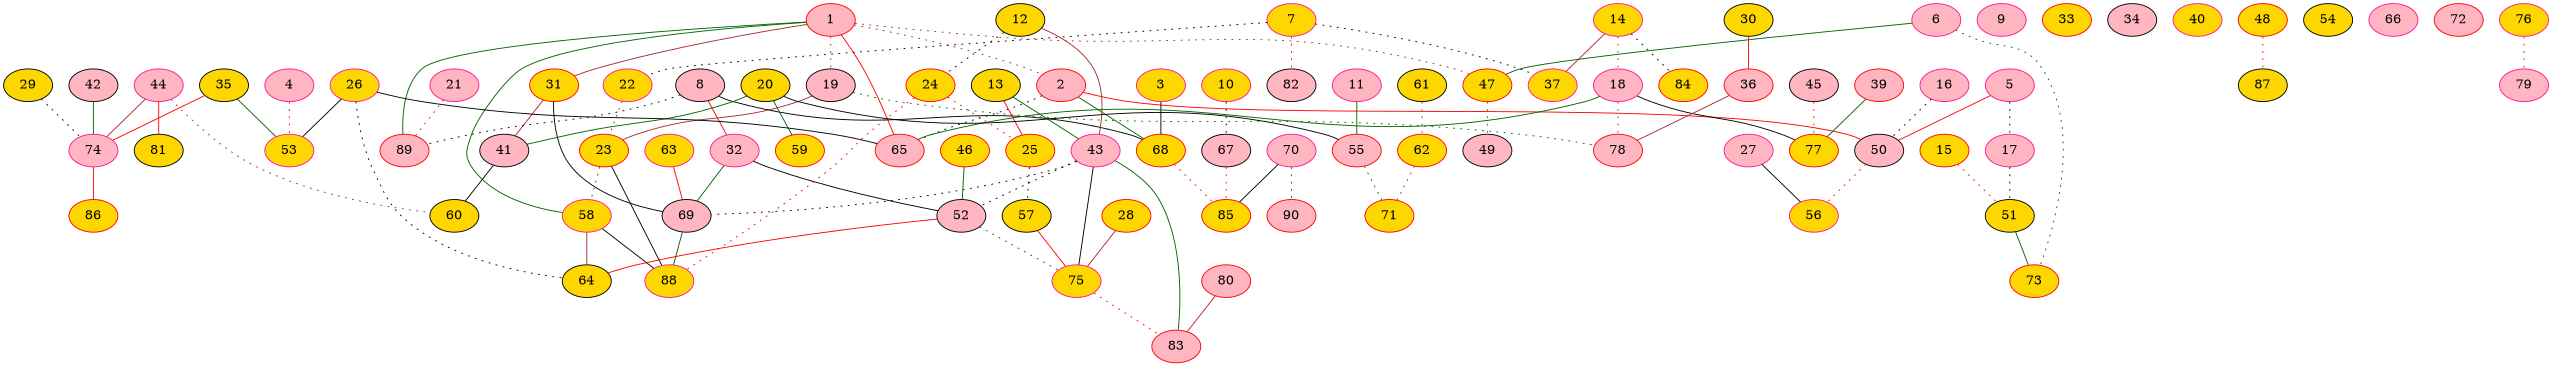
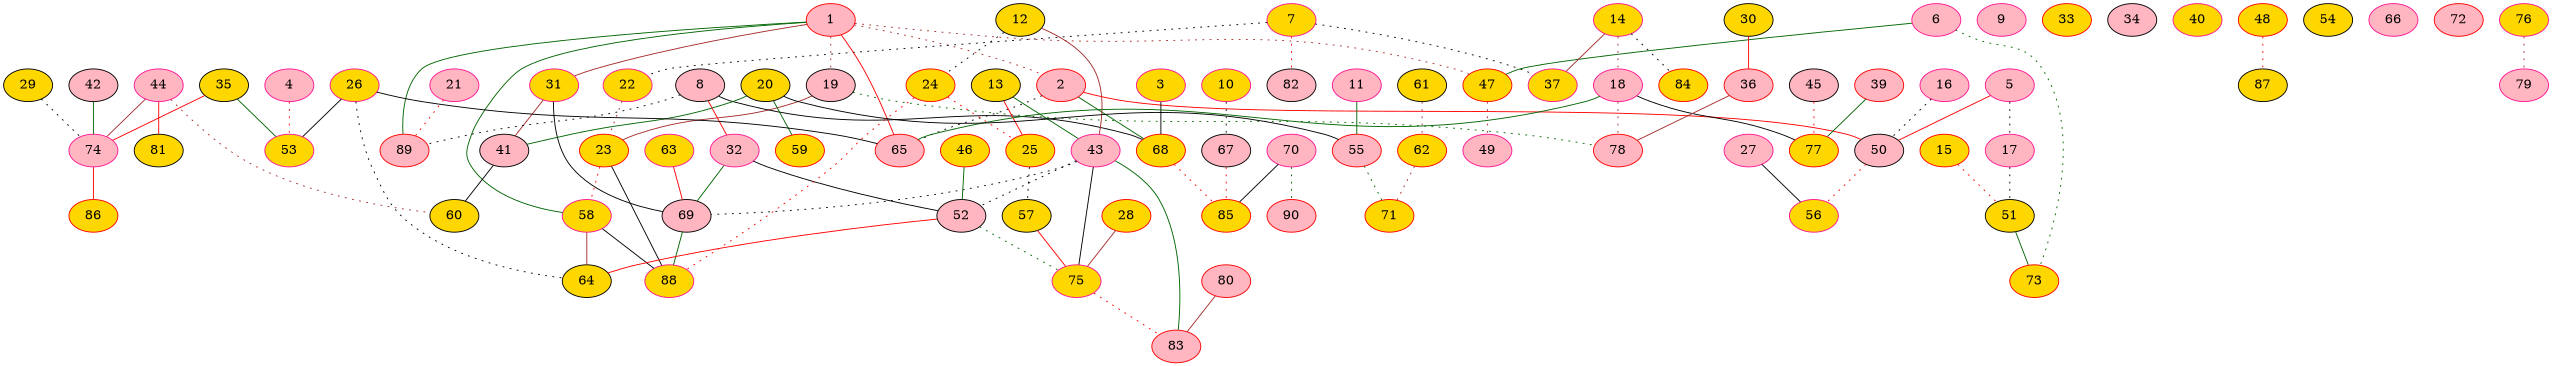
node "31": color red -> deeppink
node "49": color black -> deeppink
edge "23" -- "58": color darkgreen -> red
